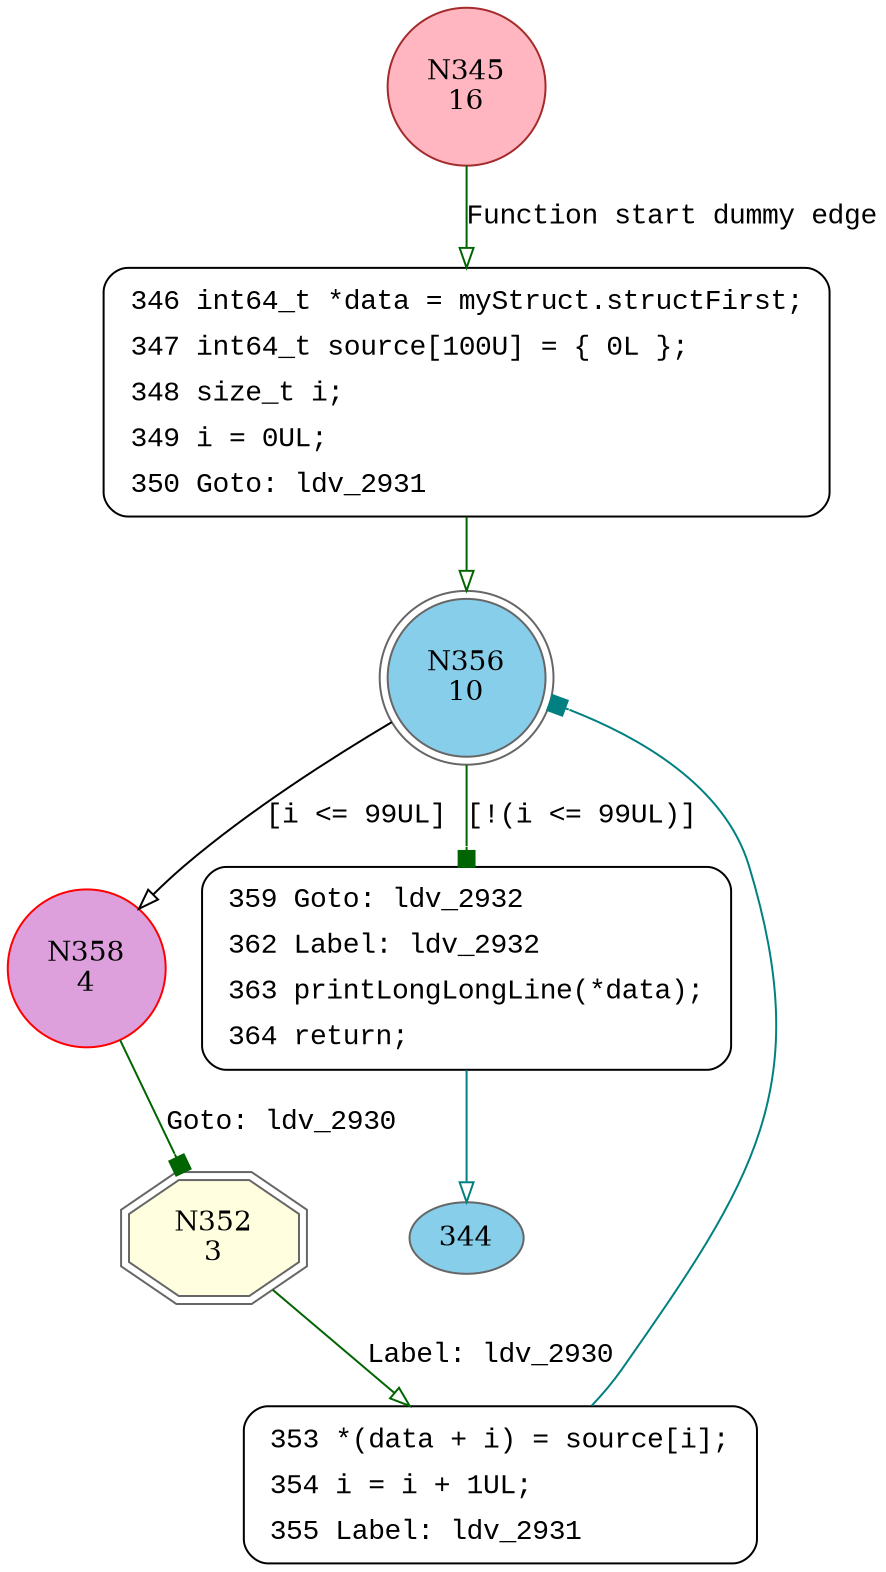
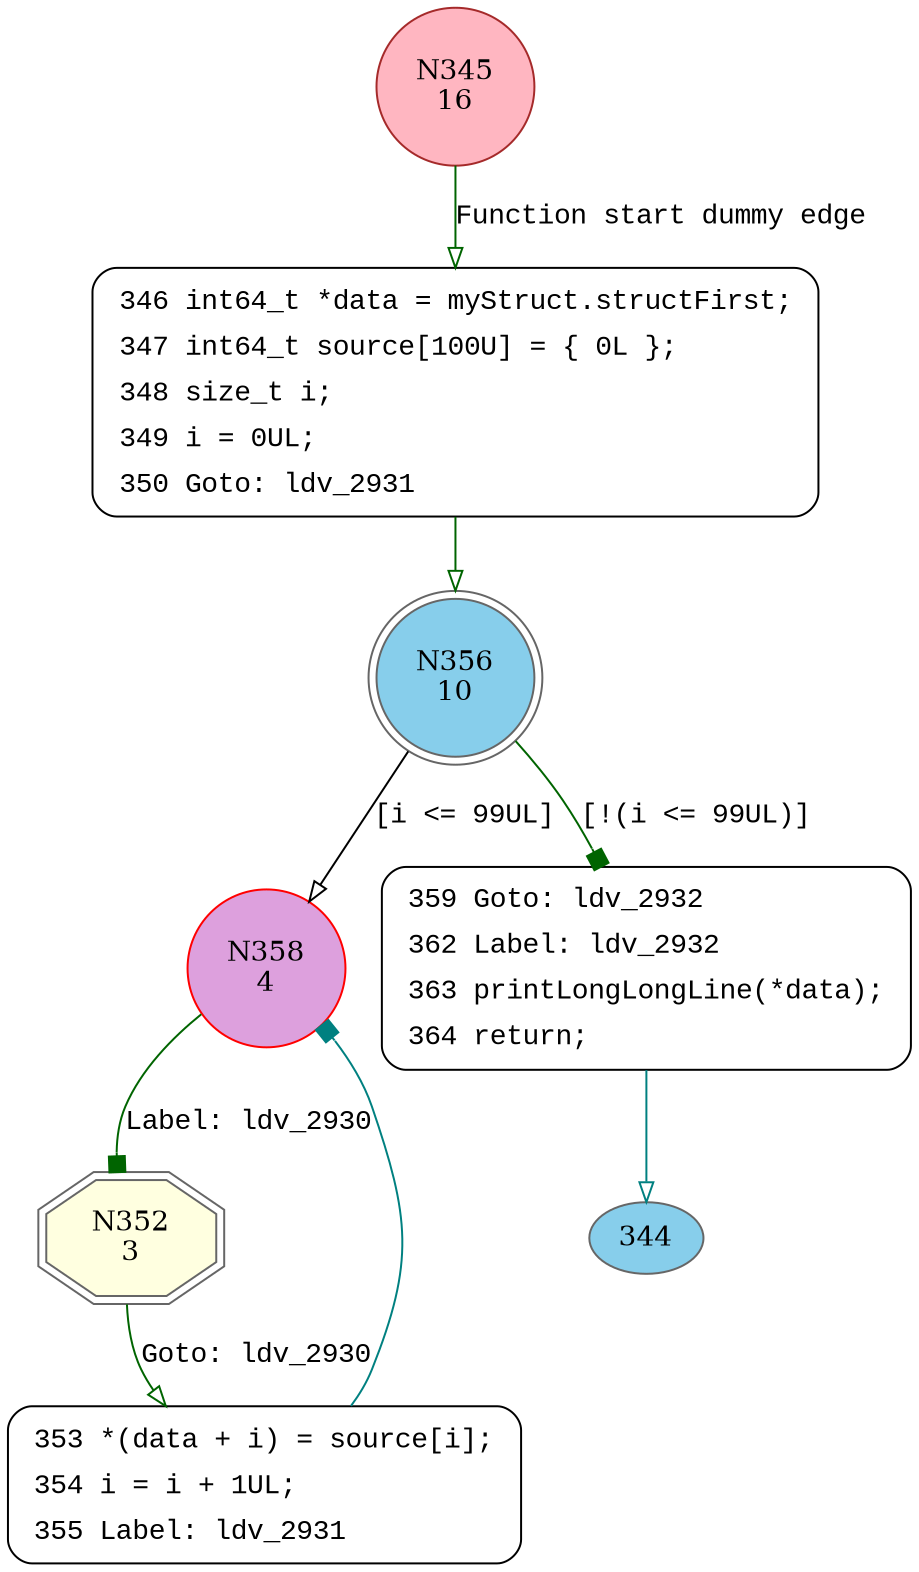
edge "353" -> "N356 10": now "353" -> "N358 4"
edge "N358 4" -> "N352 3": label "Goto: ldv_2930" -> "Label: ldv_2930"
edge "N352 3" -> "353": label "Label: ldv_2930" -> "Goto: ldv_2930"
